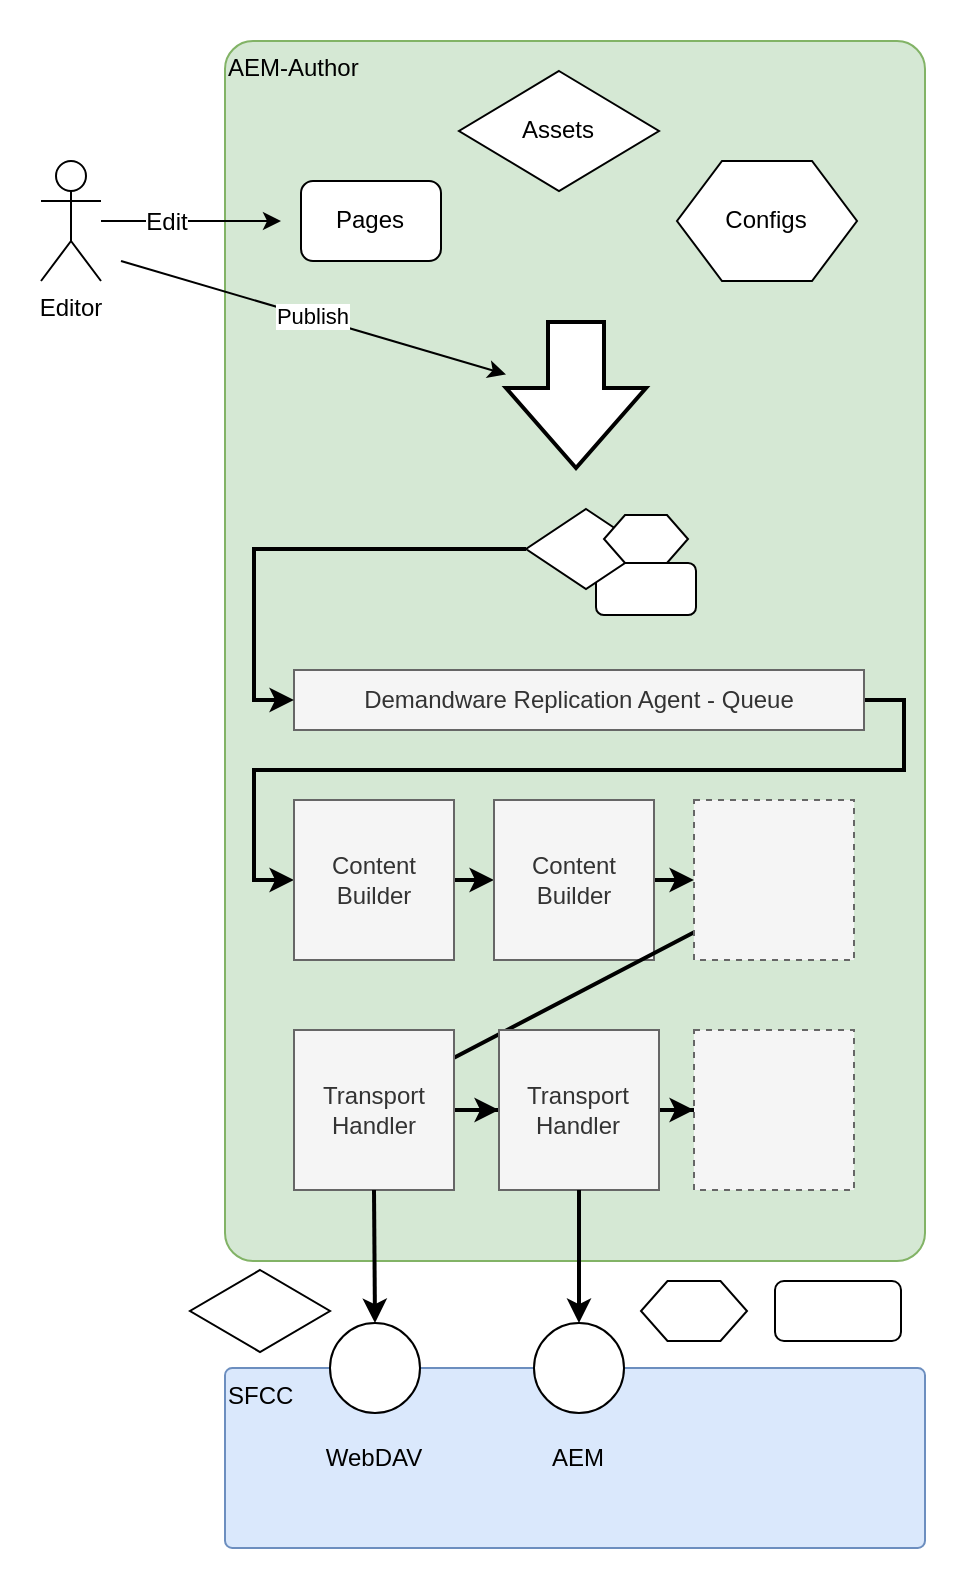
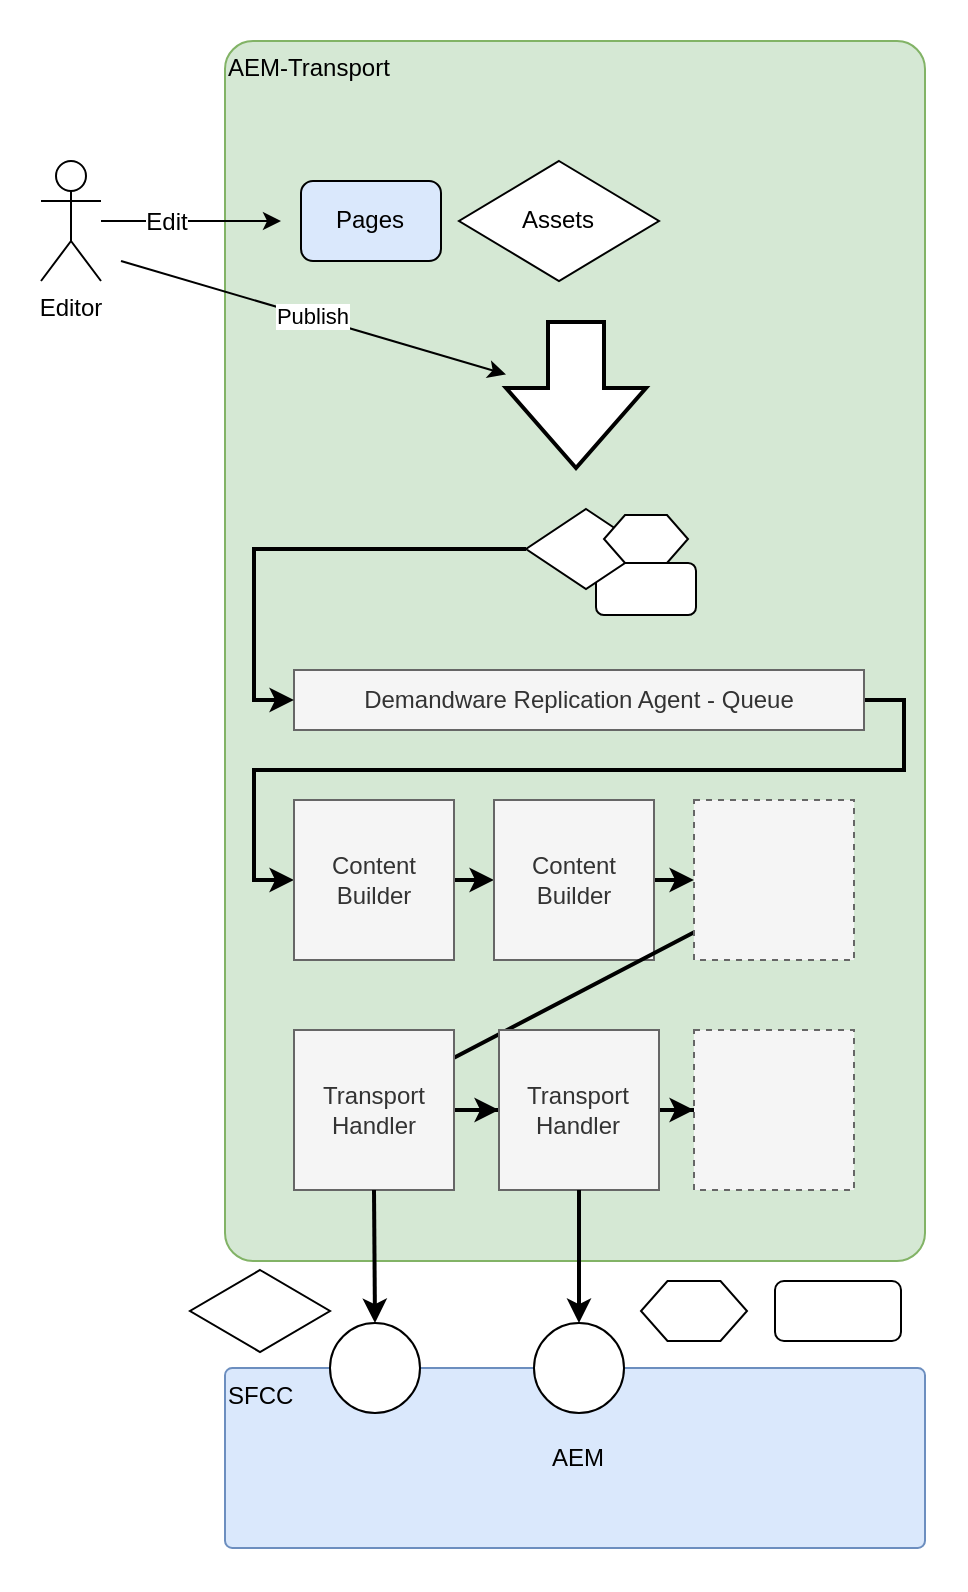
node "AEM-Author": label "AEM-Author" -> "AEM-Transport"
node "Assets": moved (559, 131) -> (559, 221)
node "Pages": fillcolor #ffffff -> #dae8fc
node "Configs": removed
node "WebDAV": removed
